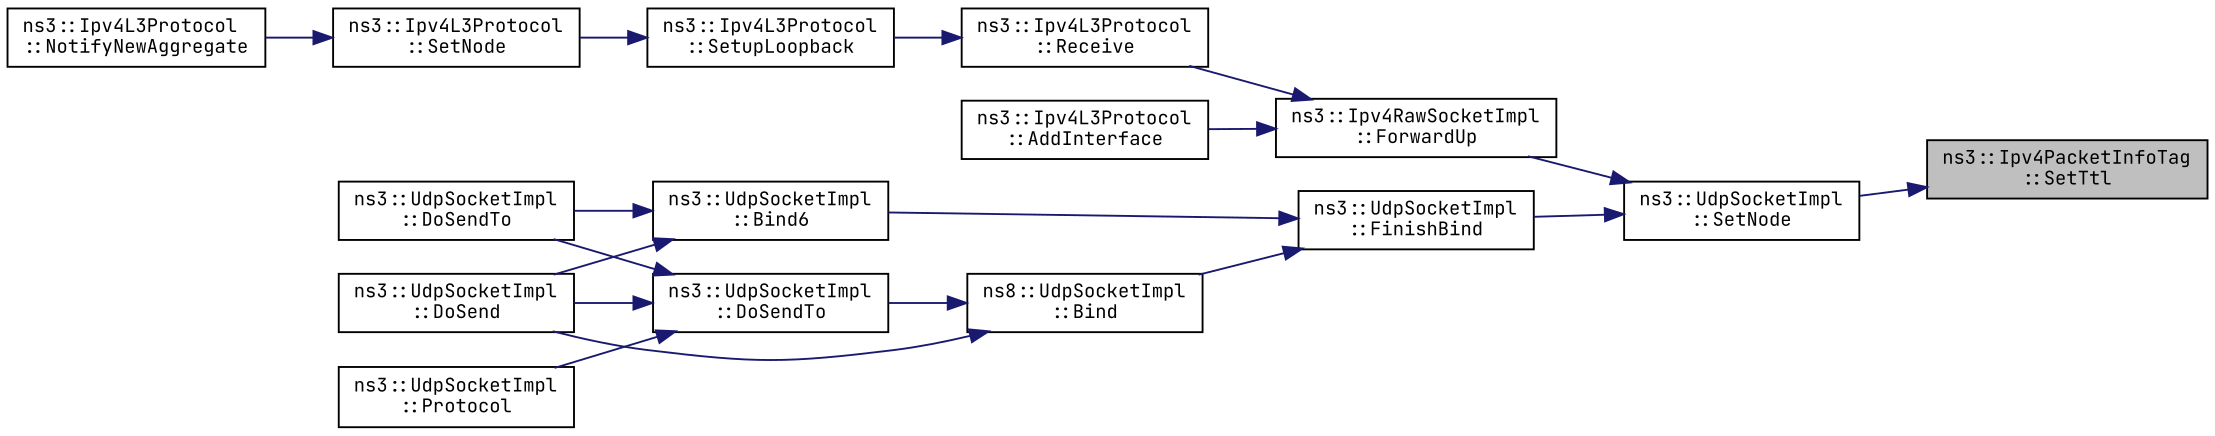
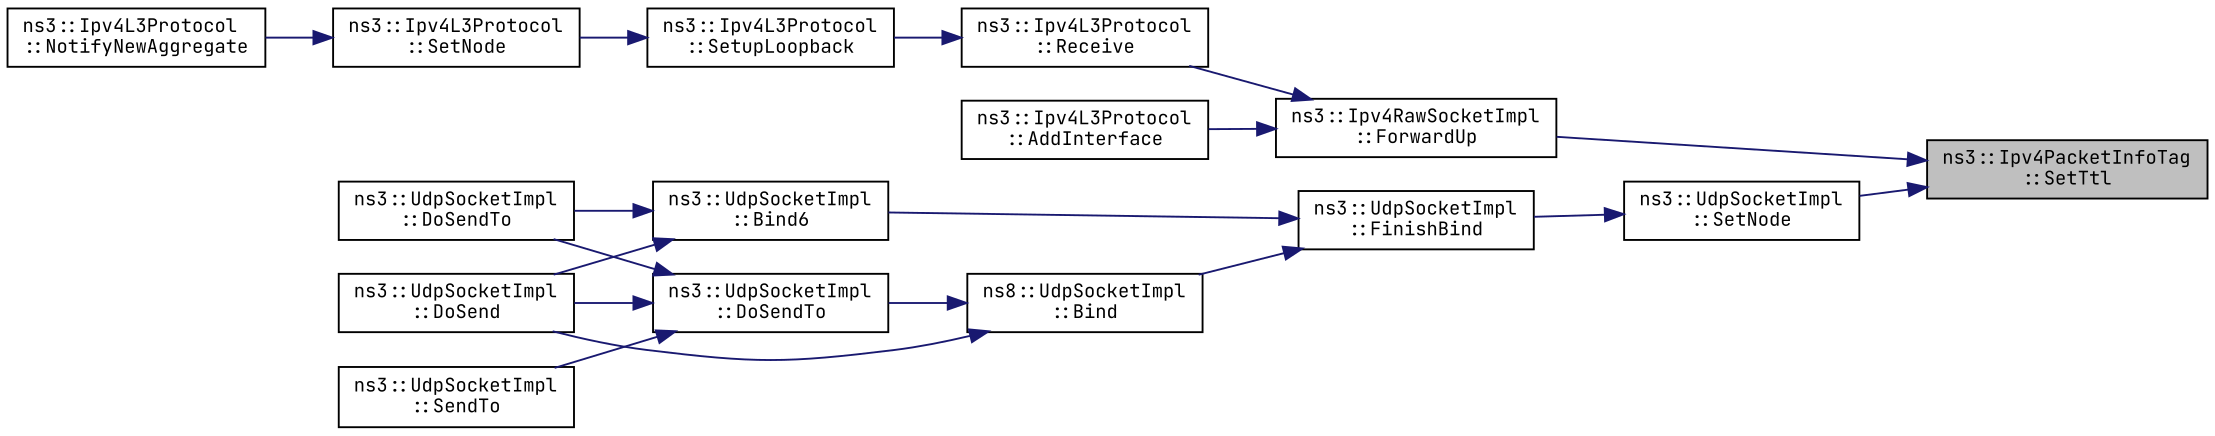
edge "ns3::Ipv4RawSocketImpl ::ForwardUp" -> "ns3::UdpSocketImpl ::SetNode": now "ns3::Ipv4RawSocketImpl ::ForwardUp" -> "ns3::Ipv4PacketInfoTag ::SetTtl"
node "ns3::UdpSocketImpl ::Protocol": label "ns3::UdpSocketImpl ::Protocol" -> "ns3::UdpSocketImpl ::SendTo"
